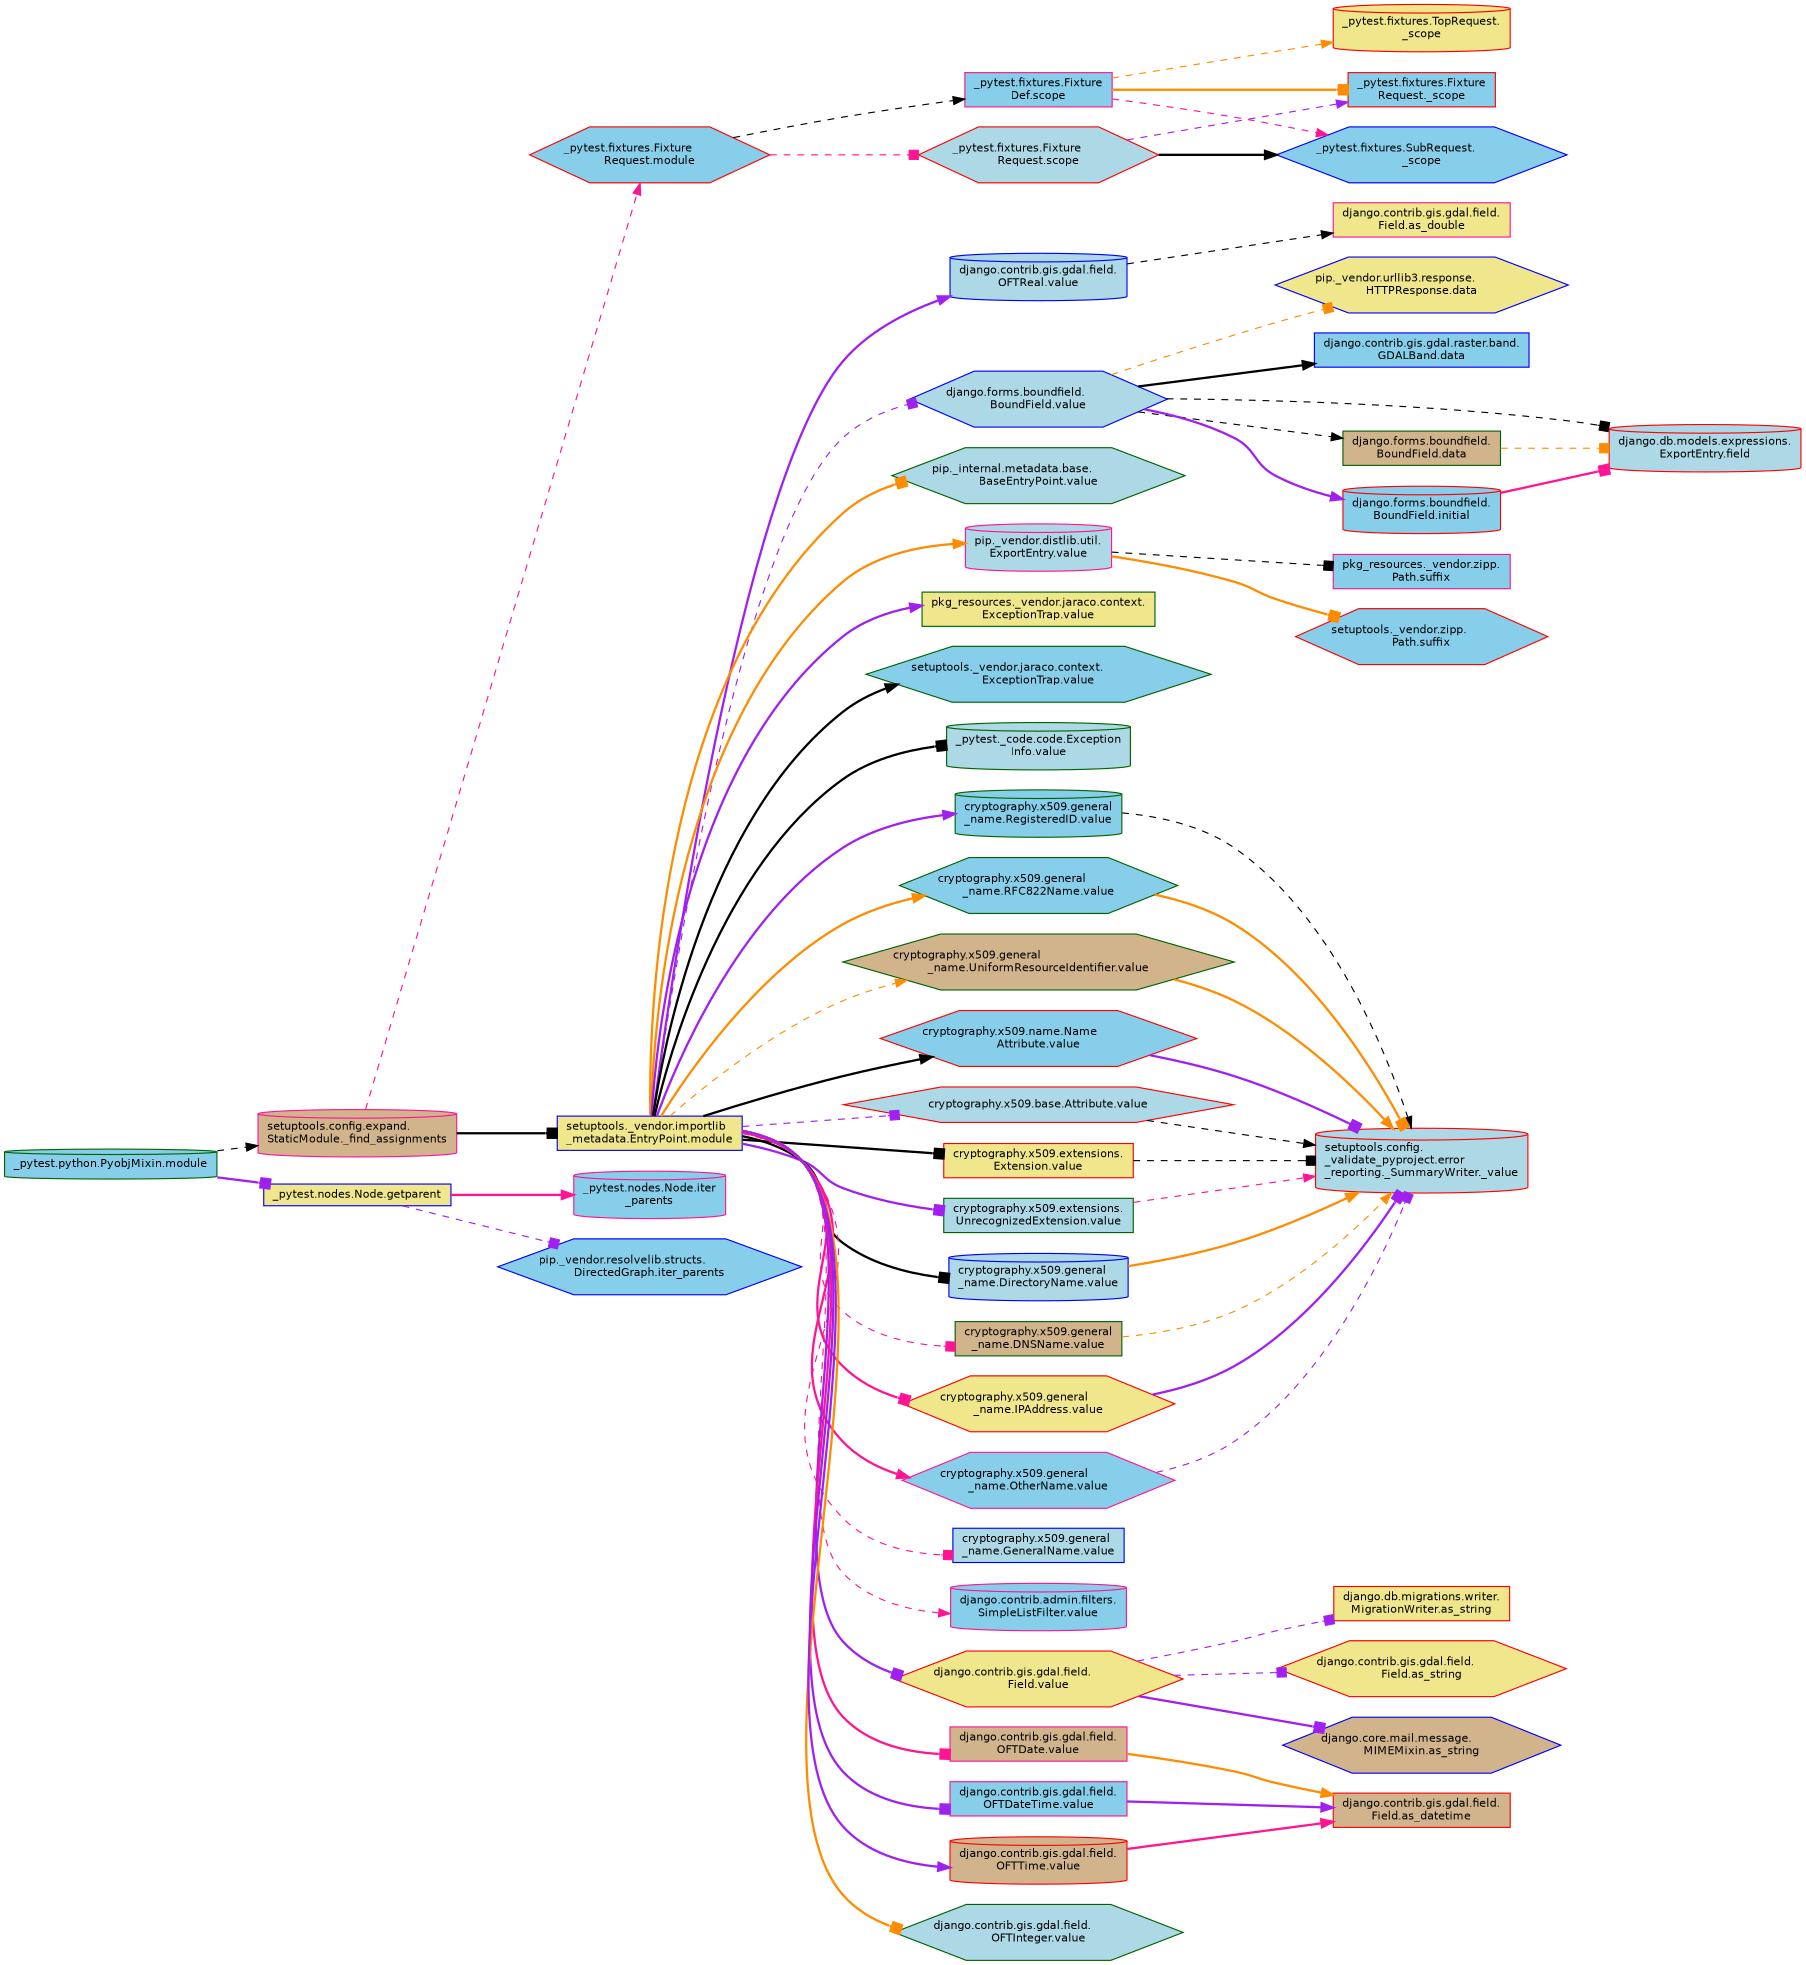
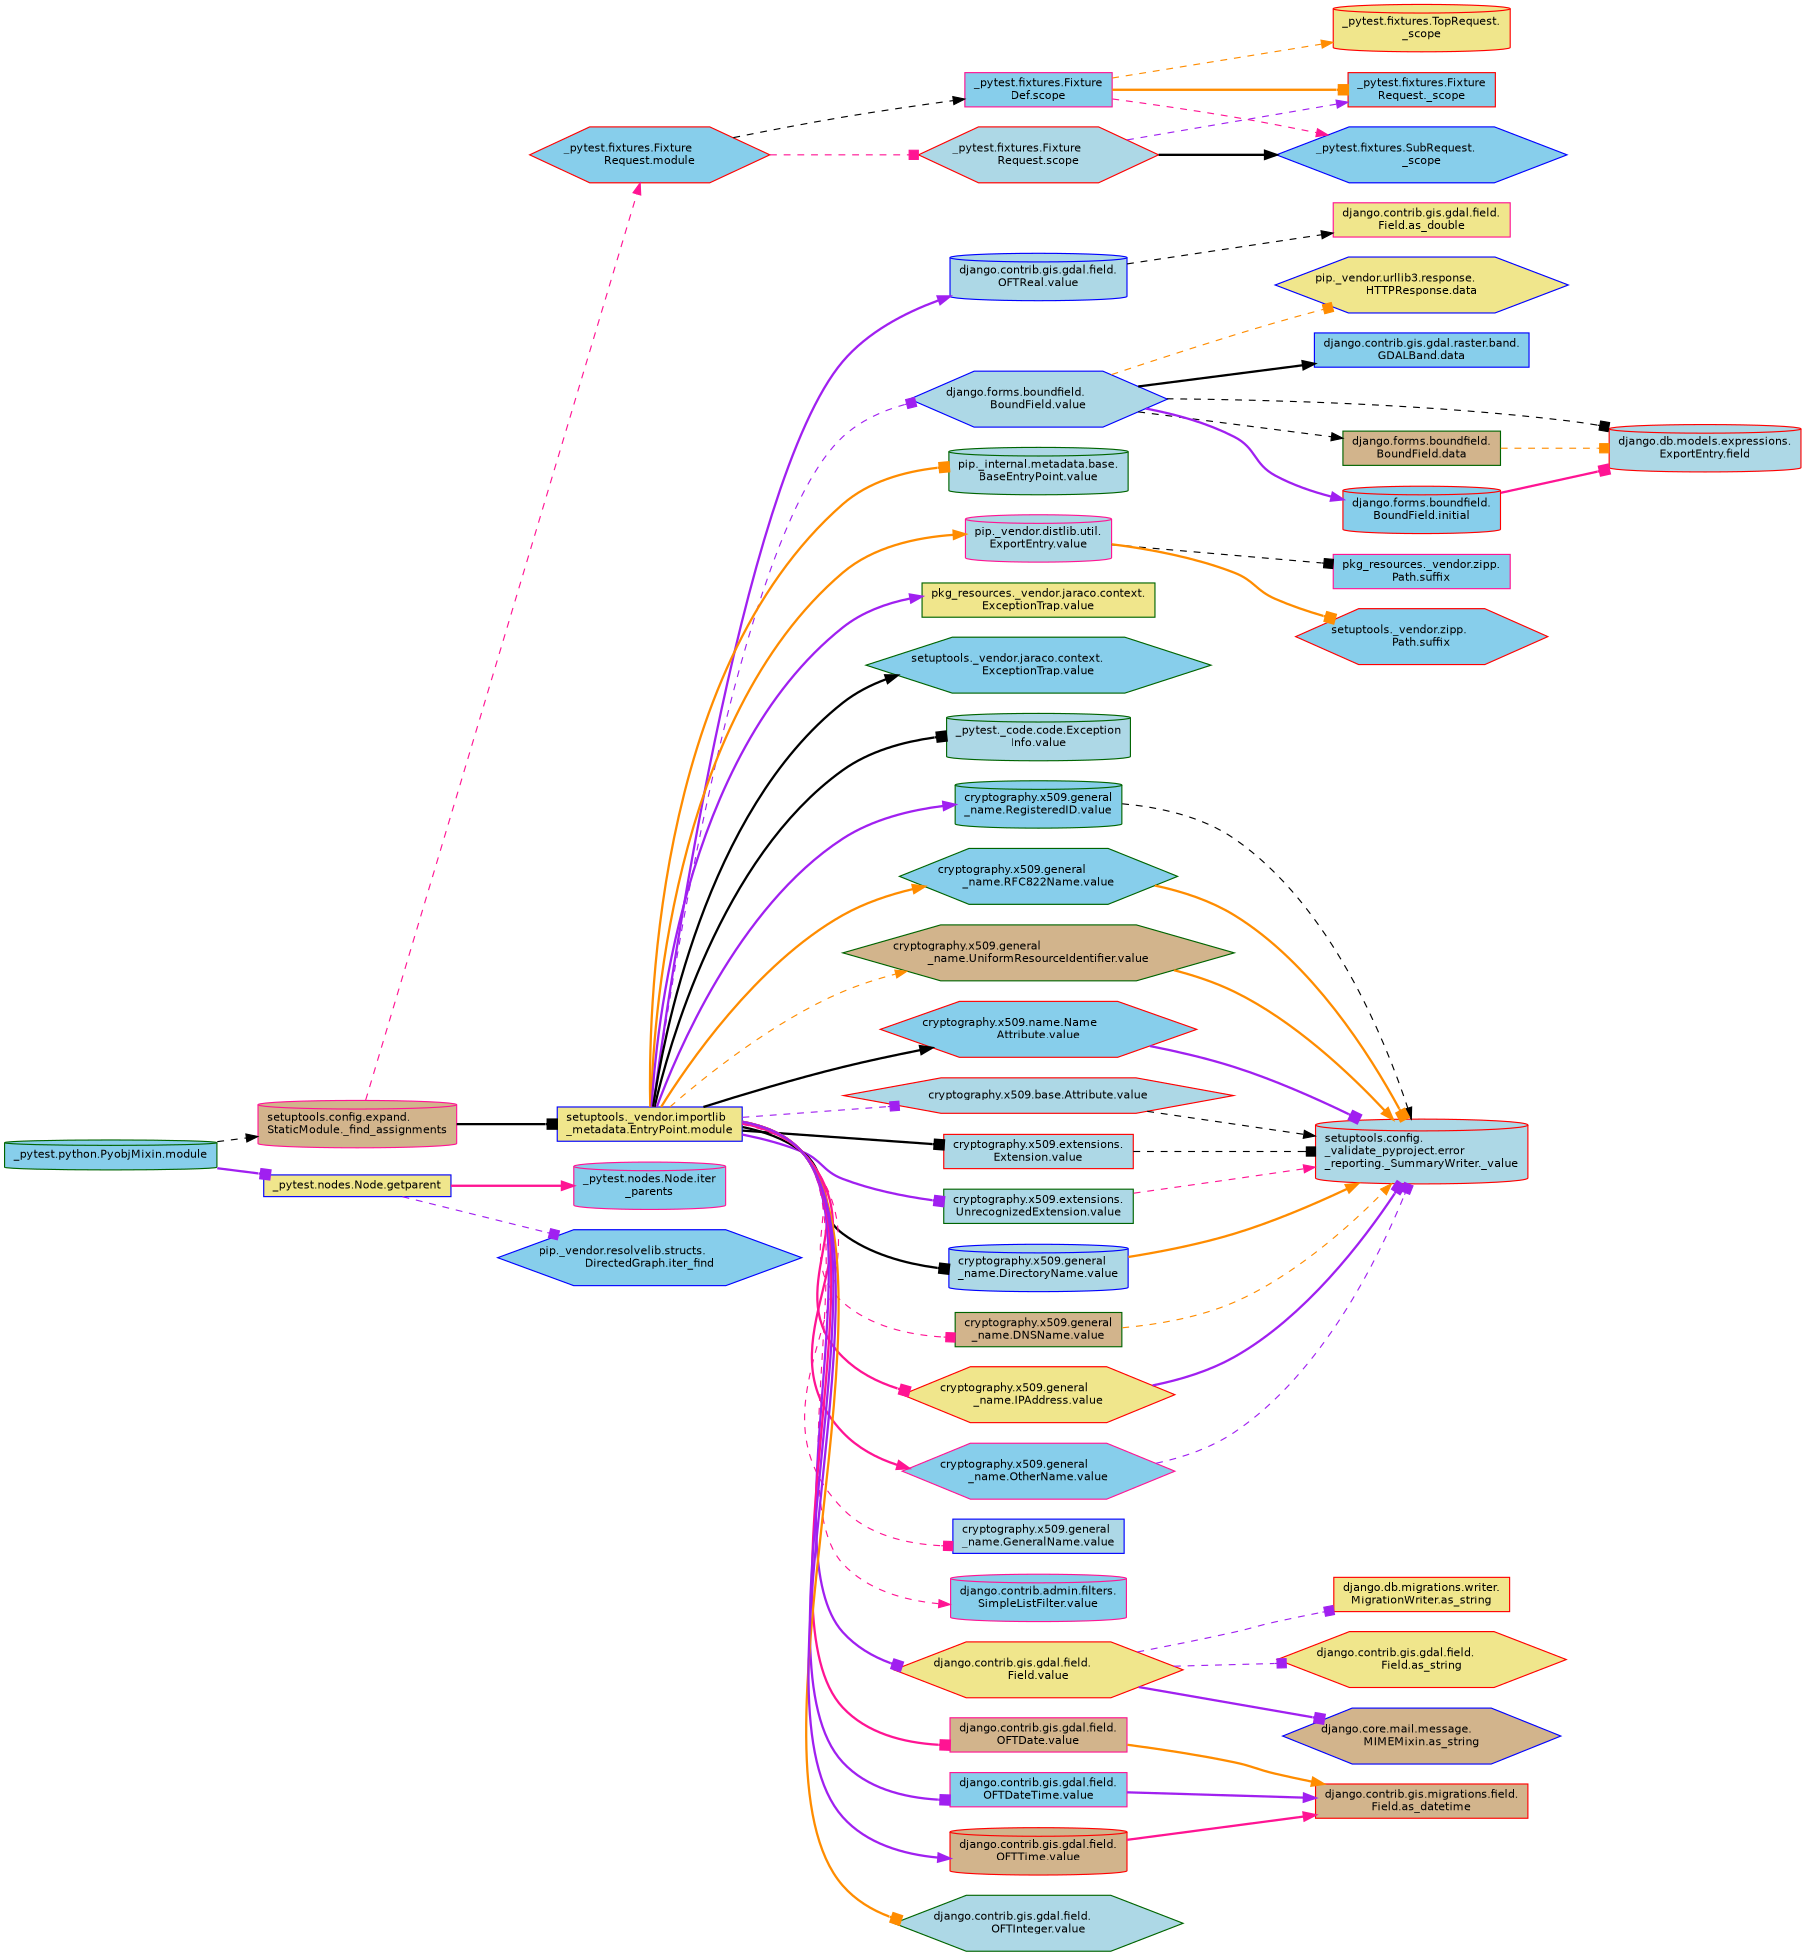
node "pip._internal.metadata.base. BaseEntryPoint.value": shape hexagon -> cylinder
node "cryptography.x509.extensions. Extension.value": fillcolor khaki -> lightblue
node "pip._vendor.resolvelib.structs. DirectedGraph.iter_parents": label "pip._vendor.resolvelib.structs. DirectedGraph.iter_parents" -> "pip._vendor.resolvelib.structs. DirectedGraph.iter_find"
node "django.contrib.gis.gdal.field. Field.as_datetime": label "django.contrib.gis.gdal.field. Field.as_datetime" -> "django.contrib.gis.migrations.field. Field.as_datetime"
